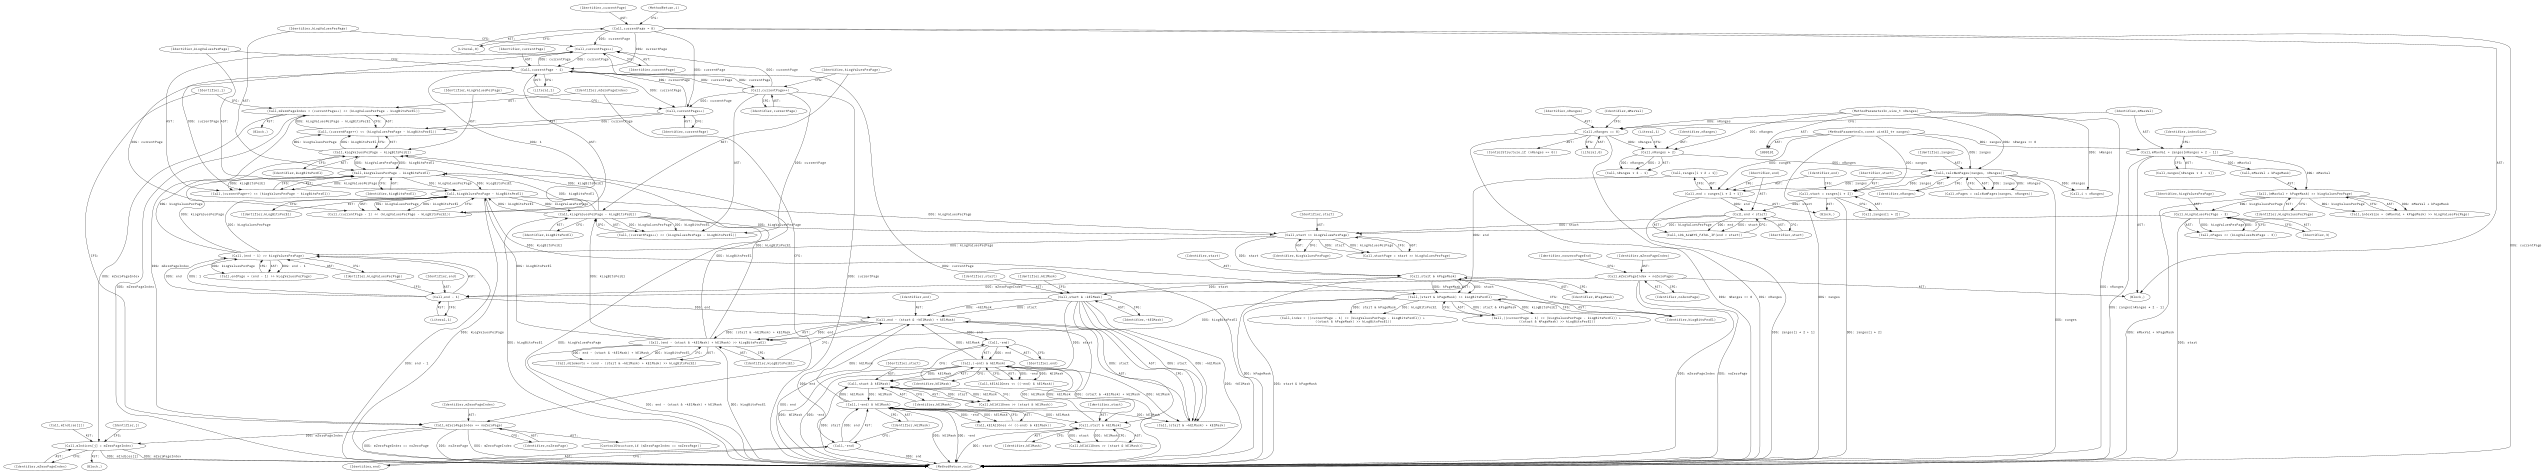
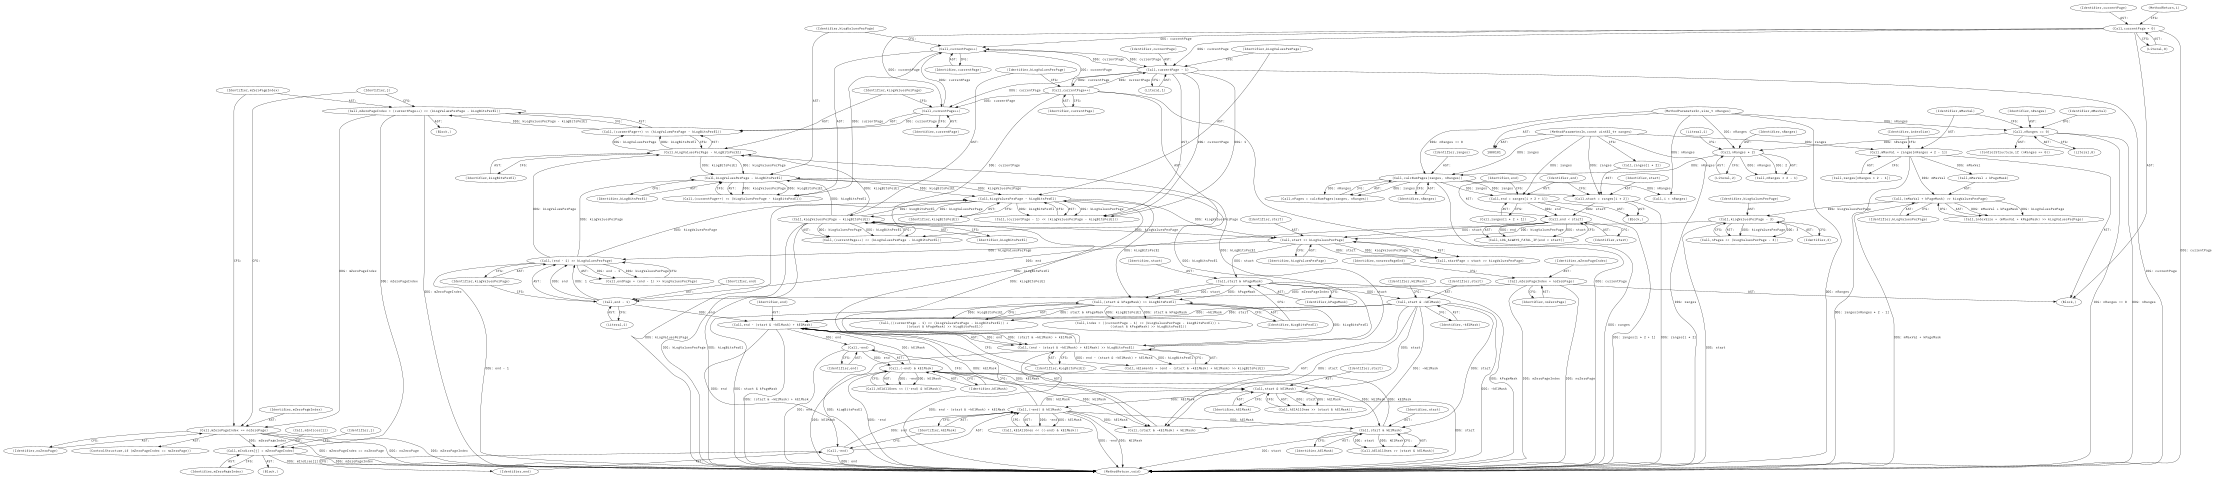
node "(Literal,2)": added
edge "(Call,start = ranges[i * 2])" -> "(Call,ranges[i * 2])": now "(MethodParameterIn,const uint32_t* ranges)" -> "(Call,ranges[i * 2])"
edge "(Call,ranges[i * 2 + 1])" -> "(Call,end - 1)": now "(Call,end < start)" -> "(Call,end - 1)"
